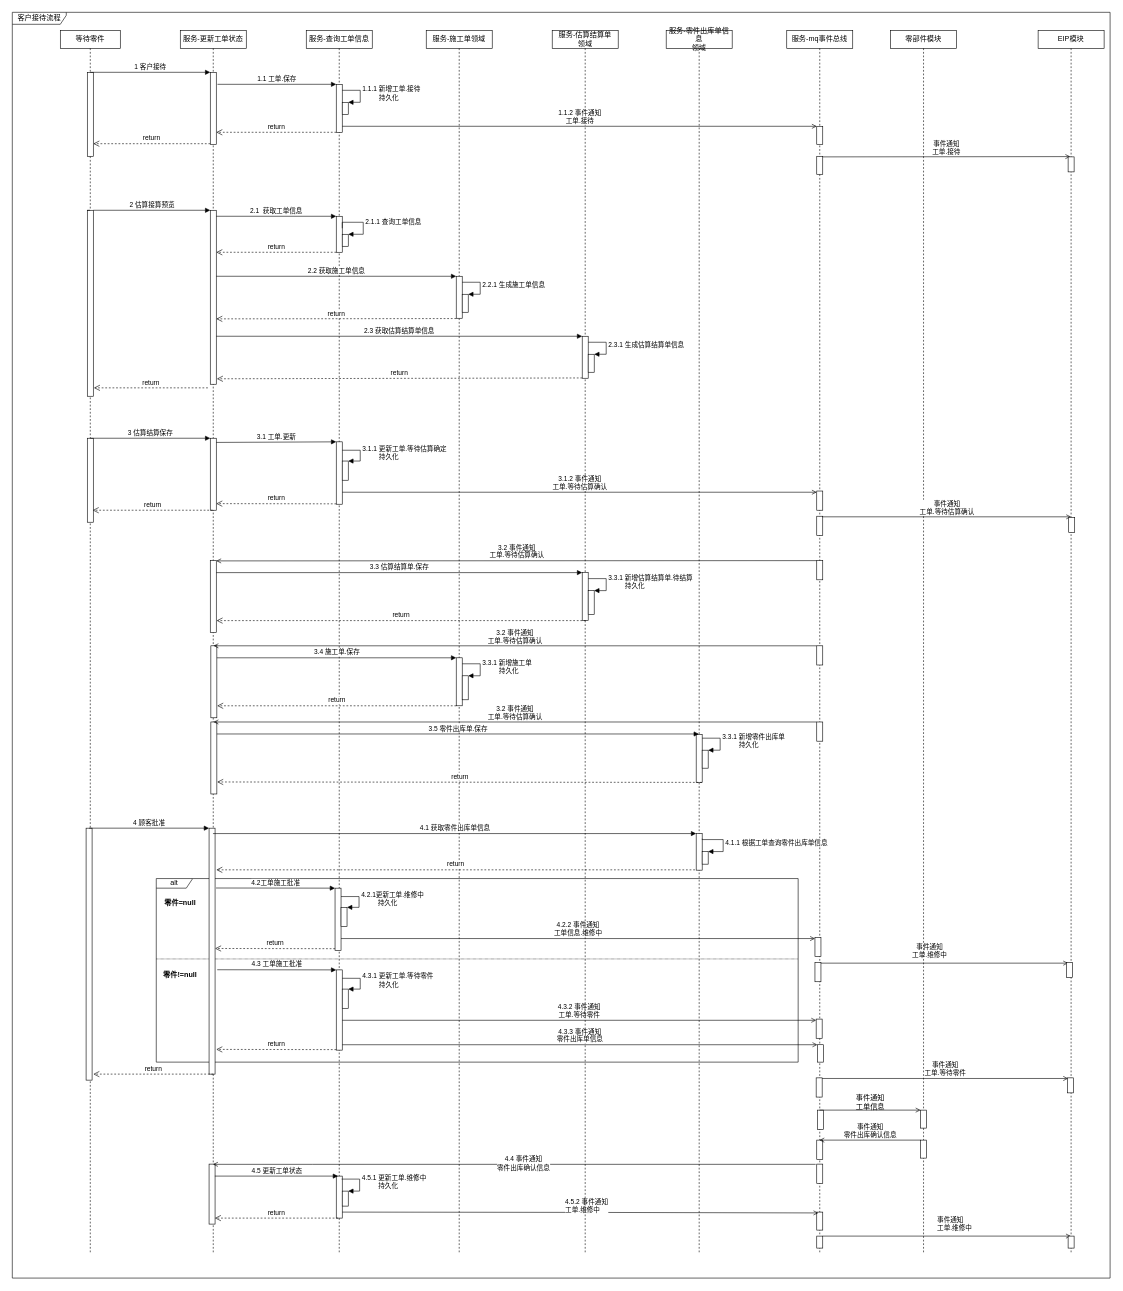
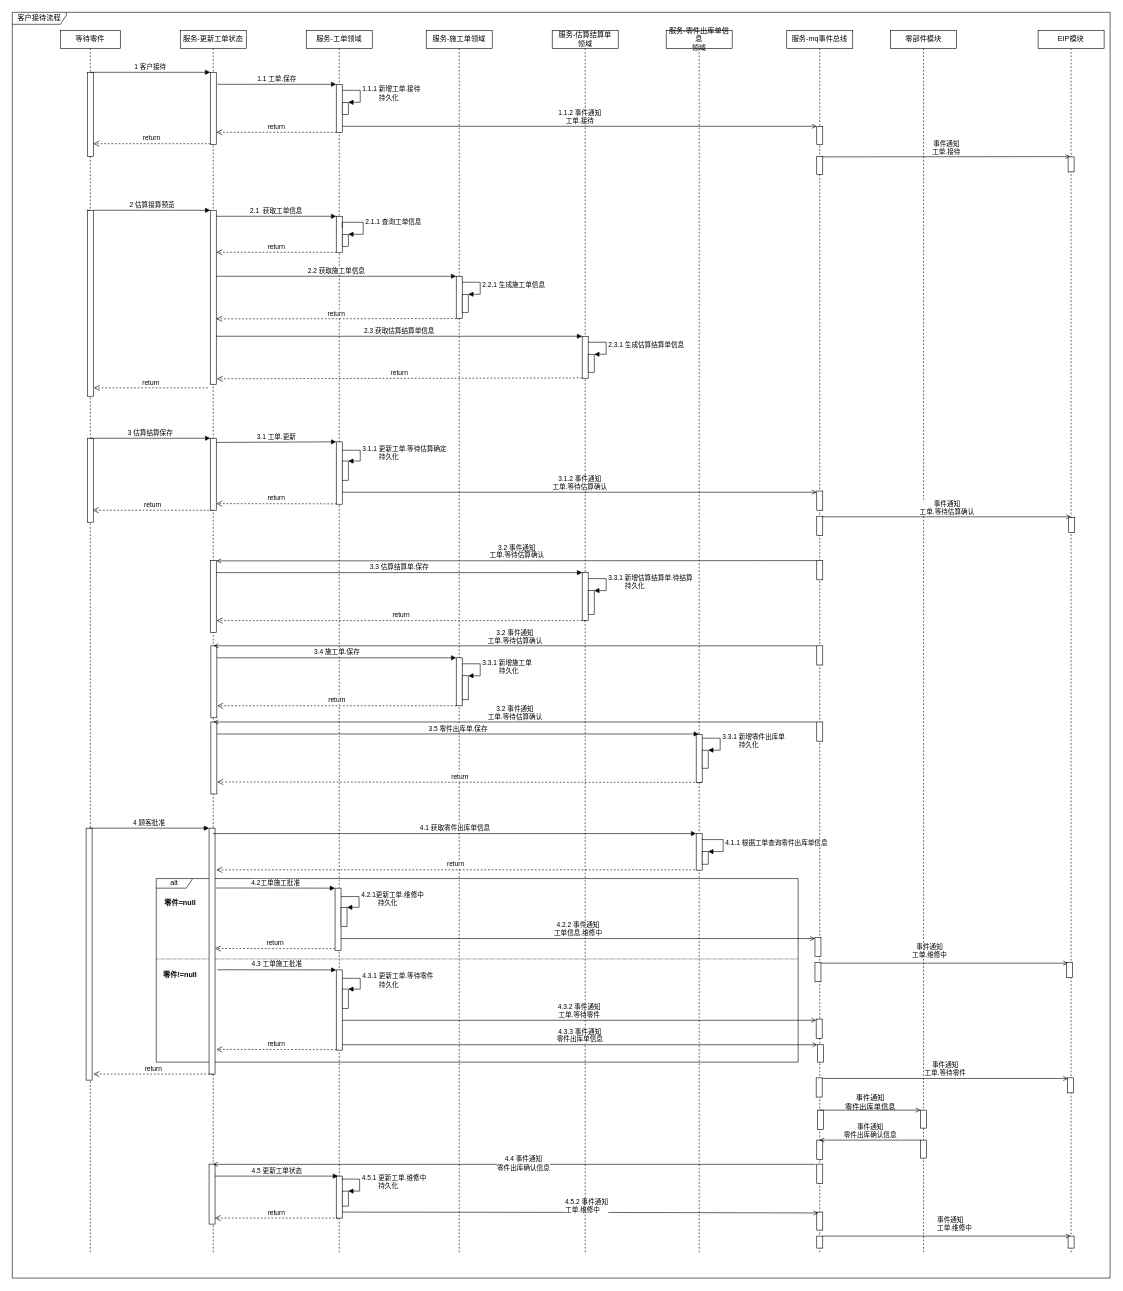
node "服务-查询工单信息": label "服务-查询工单信息" -> "服务-工单领域"
node "事件通知 工单信息": label "事件通知 工单信息" -> "事件通知 零件出库单信息"
